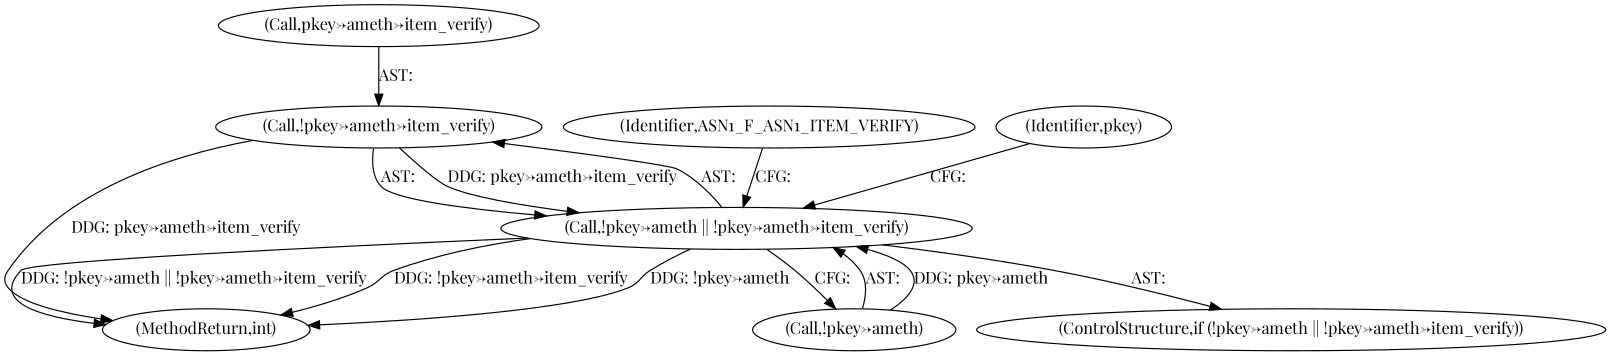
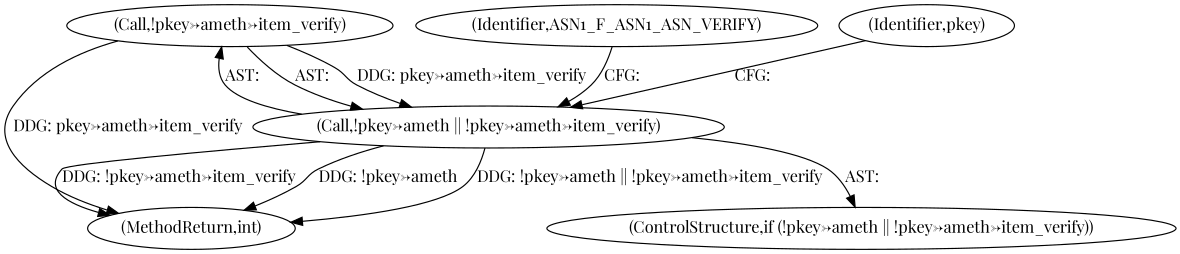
node "(Call,pkey->ameth->item_verify)": removed
node "(Identifier,ASN1_F_ASN1_ITEM_VERIFY)": label "(Identifier,ASN1_F_ASN1_ITEM_VERIFY)" -> "(Identifier,ASN1_F_ASN1_ASN_VERIFY)"
node "(Call,!pkey->ameth)": removed
